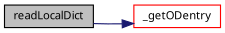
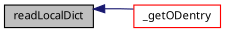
edge "readLocalDict" -> "_getODentry": reversed
